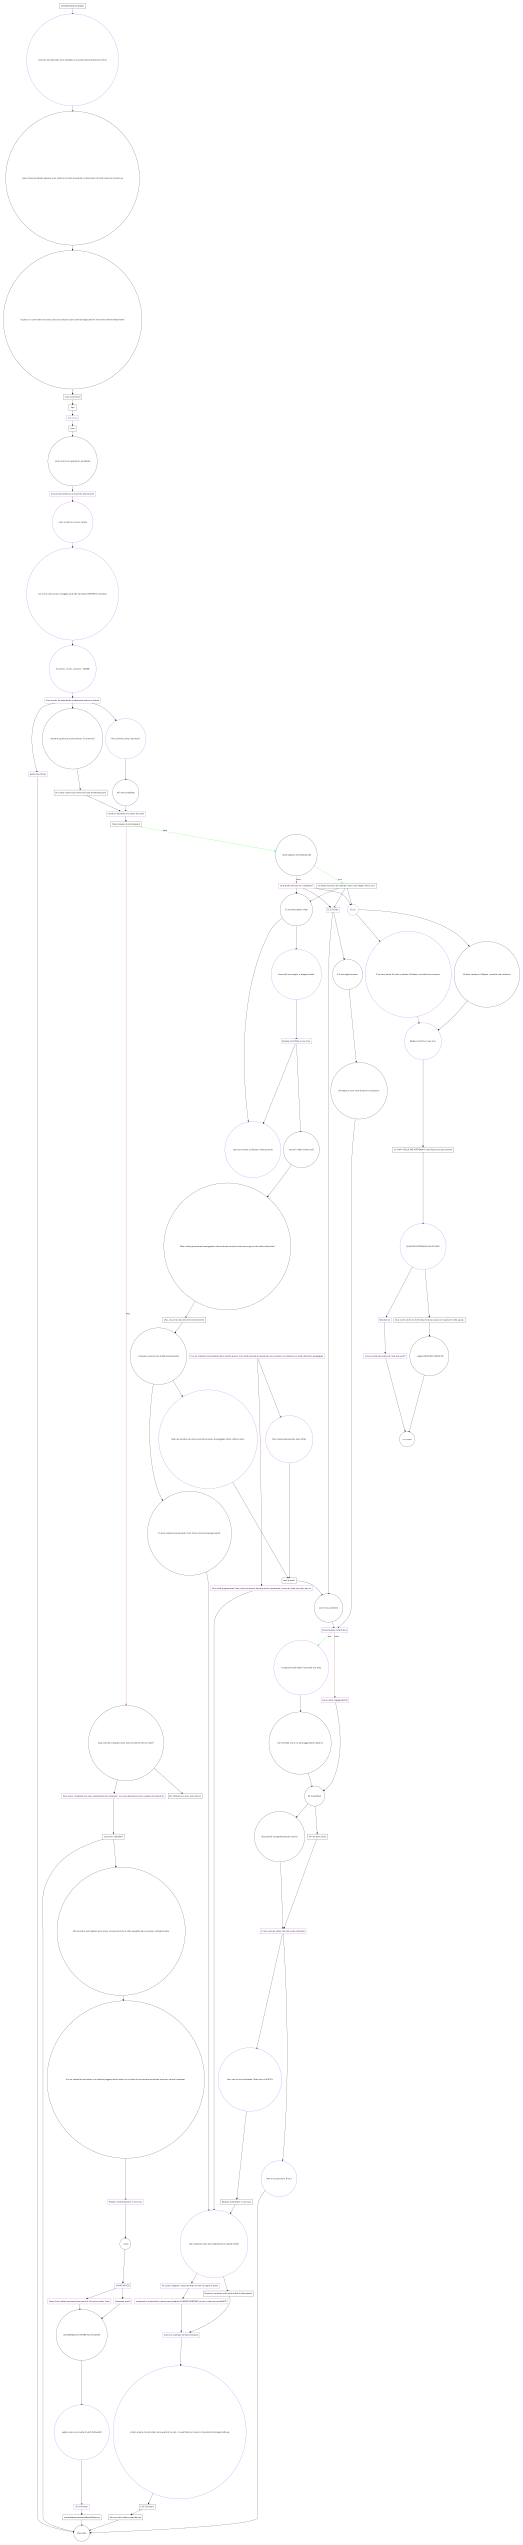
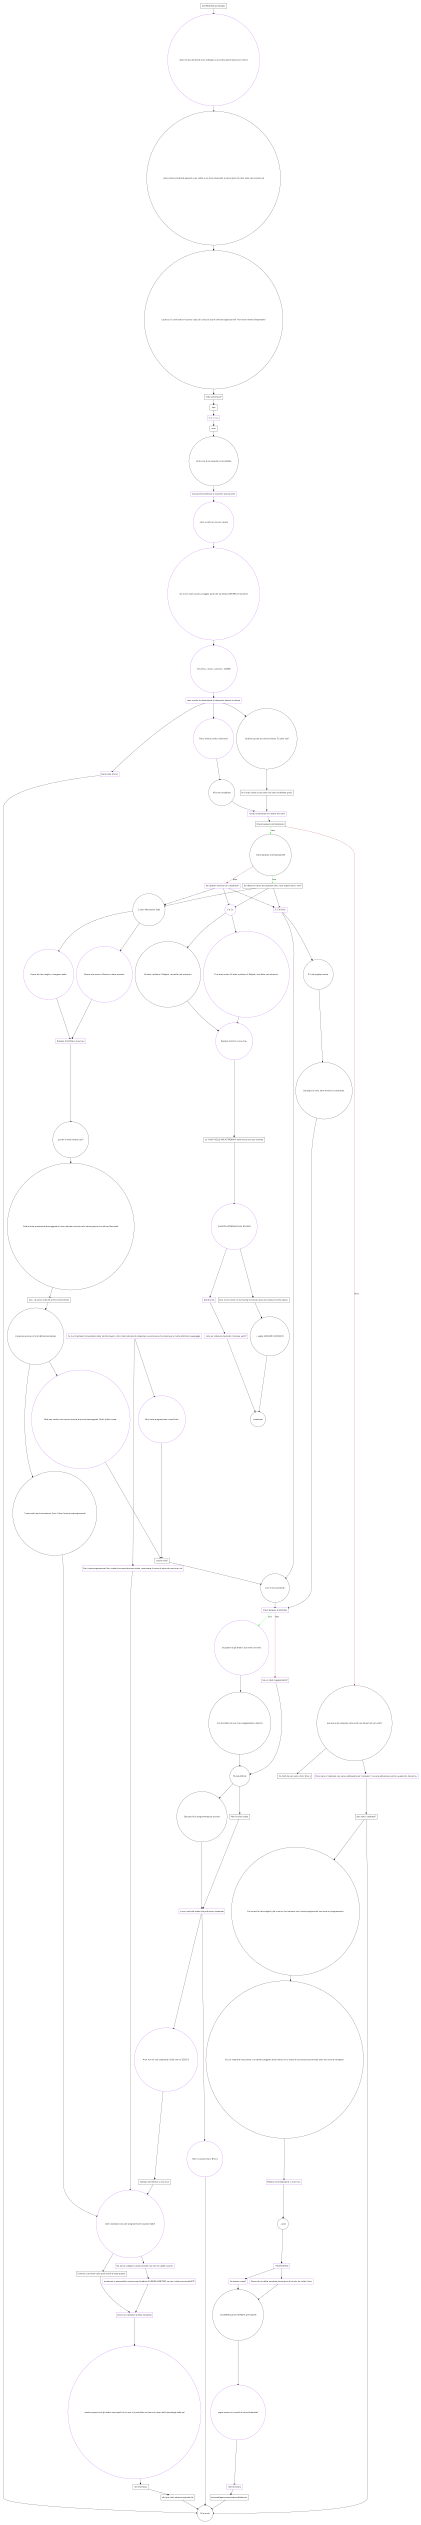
edge "Boolean AmirOtak is now true." -> "Danno una mano su Deimos e dove possono.": reversed
